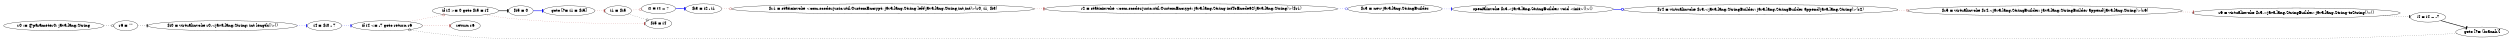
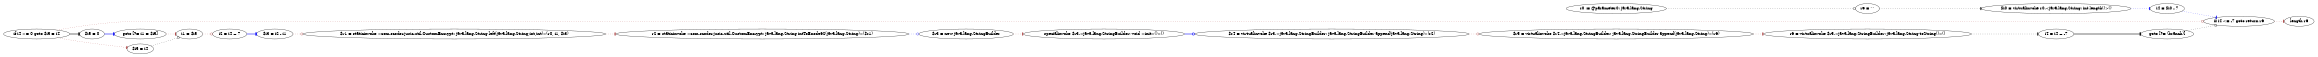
edge "$r3 = new java.lang.StringBuilder" -> "specialinvoke $r3.<java.lang.StringBuilder: void <init>()>()": color blue -> brown
edge "i1 = $i5" -> "$i5 = i4": reversed
edge "if i4 <= -7 goto return r6" -> "if i4 >= 0 goto $i5 = i4": reversed
node "return r6": label "return r6" -> "length r6"
